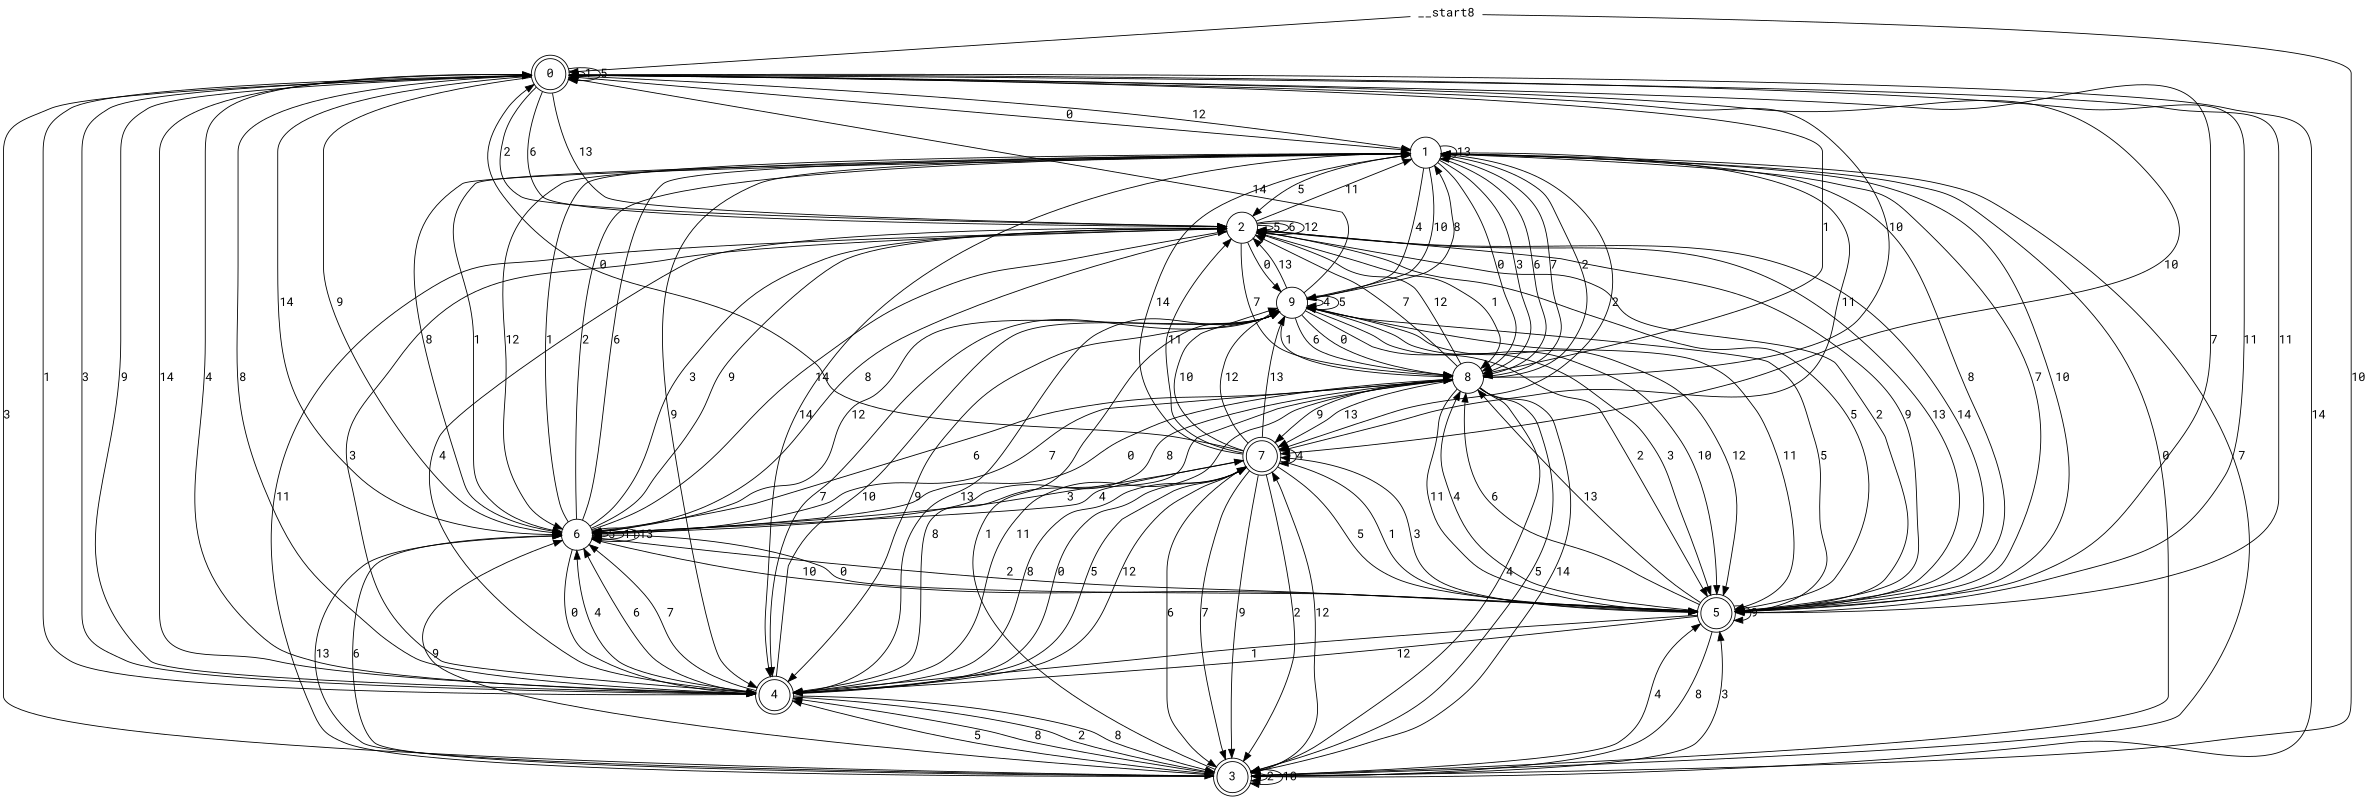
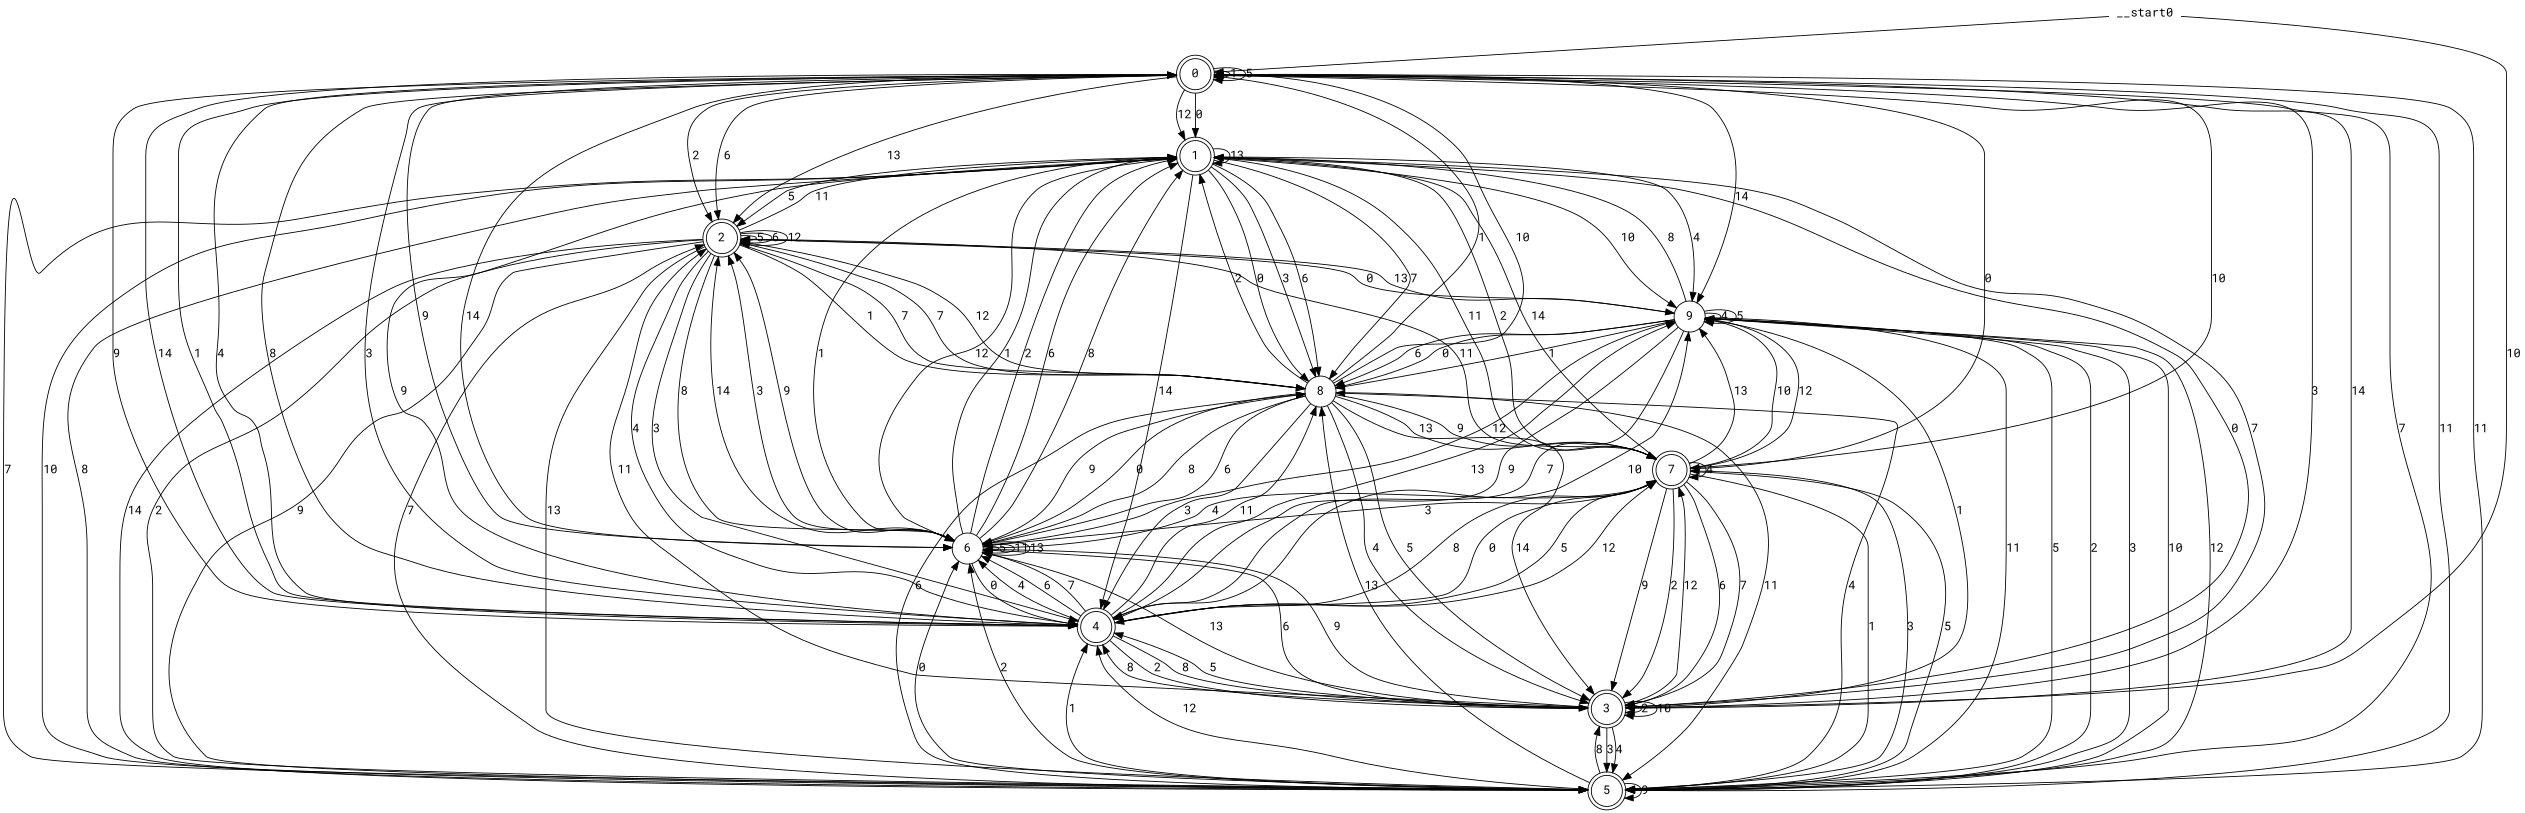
node "__start8": label "__start8" -> "__start0"
edge "9" -> "0": reversed
node "1": shape circle -> doublecircle
node "2": shape circle -> doublecircle
edge "5" -> "2": label "5" -> "7"
edge "6" -> "8": label "7" -> "9"
edge "8" -> "4": label "8" -> "3"
edge "6" -> "5": removed, label "10"
